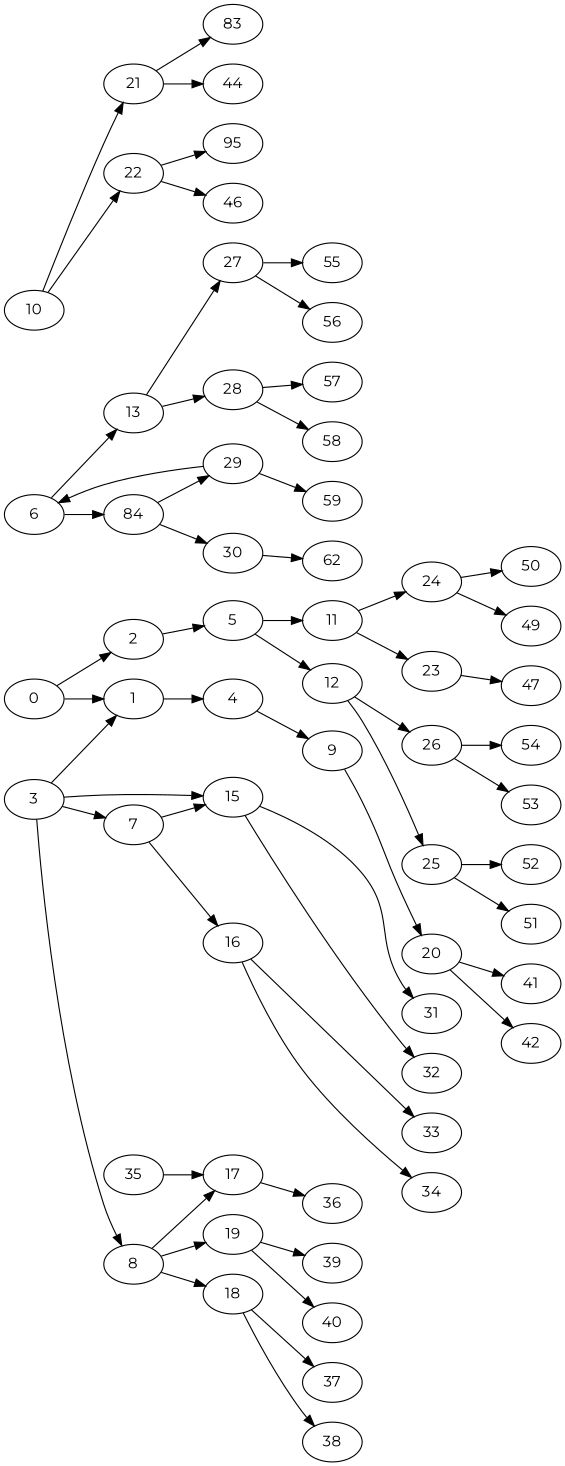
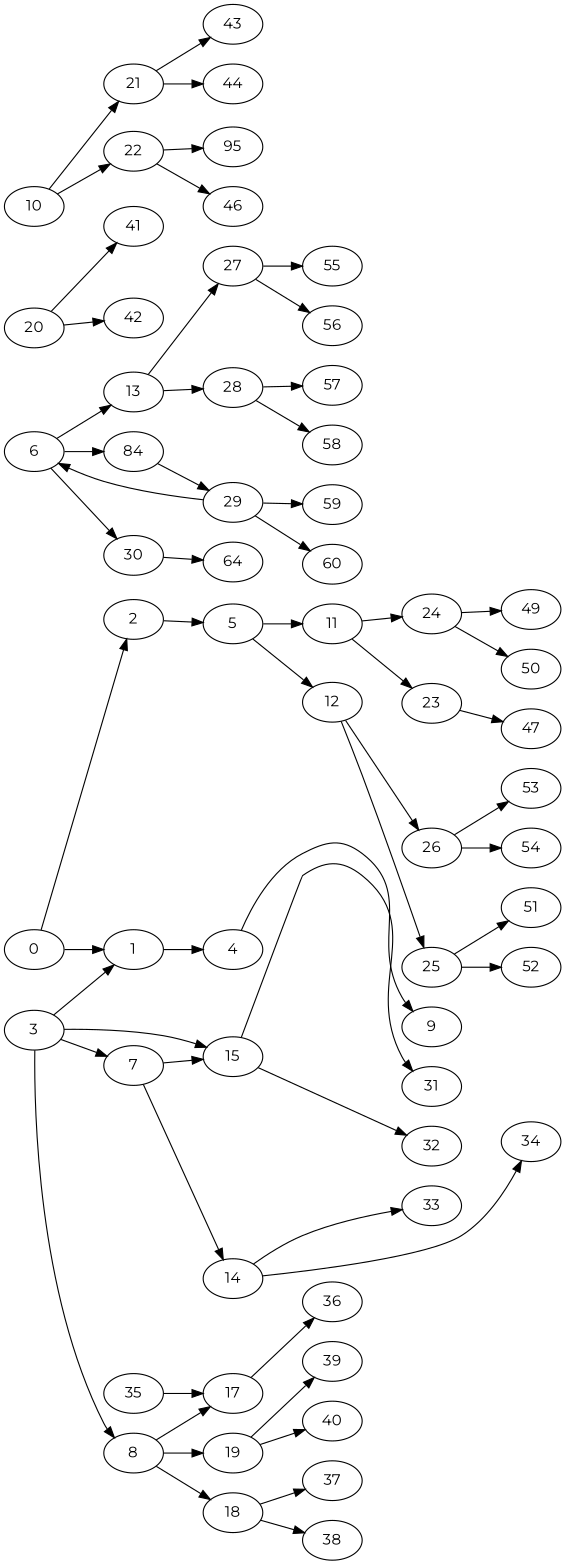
node "83": label "83" -> "43"
edge "84" -> "30": now "6" -> "30"
node "62": label "62" -> "64"
node "60": added
edge "9" -> "20": removed
node "16": label "16" -> "14"
